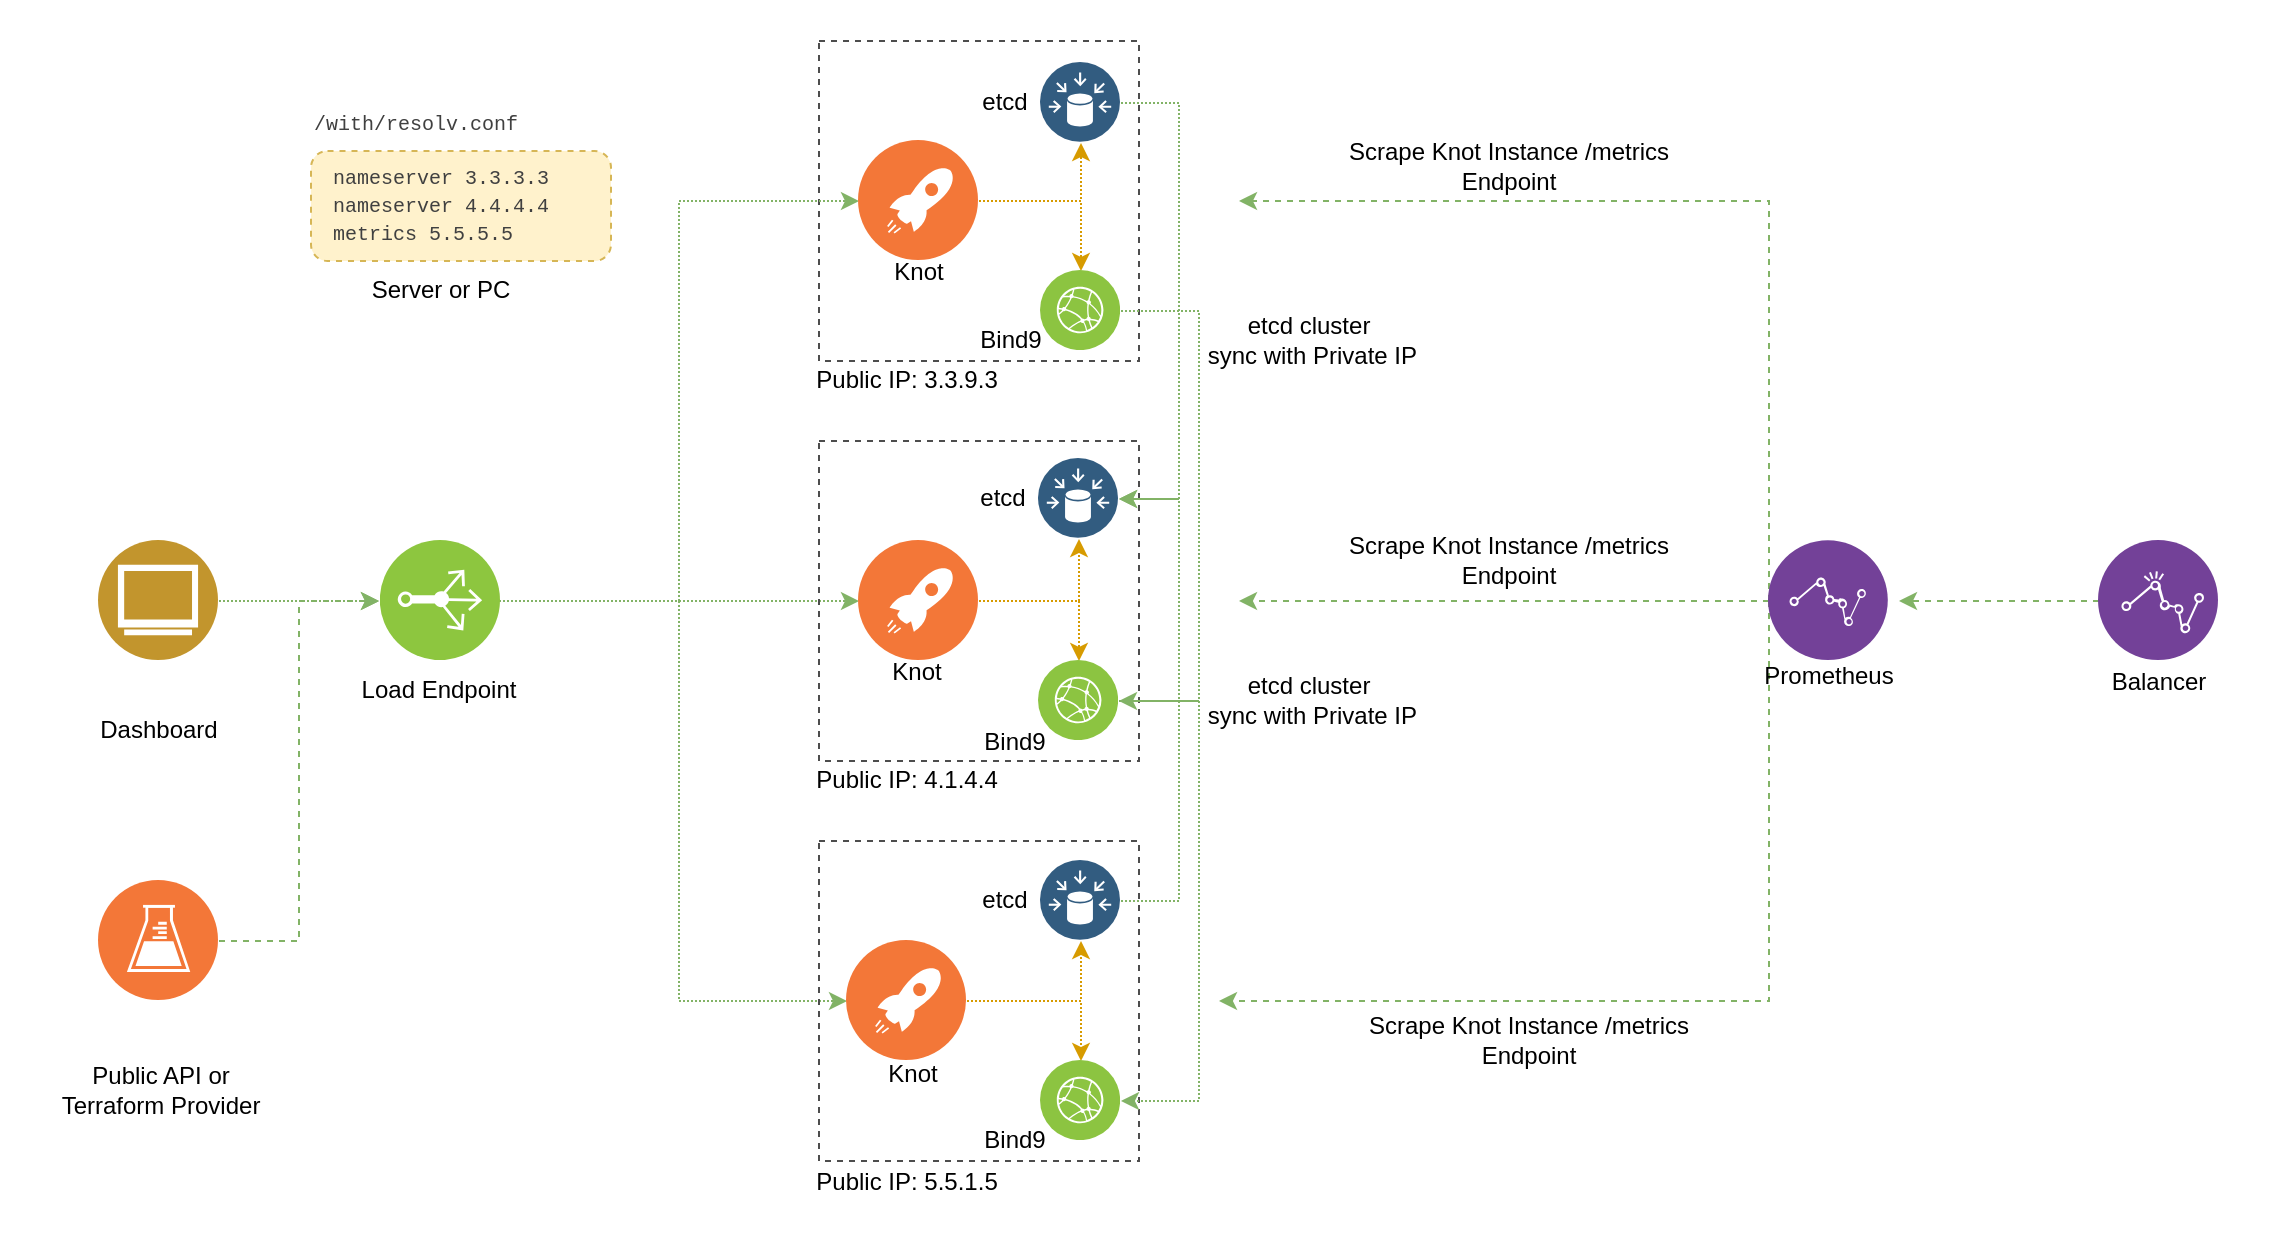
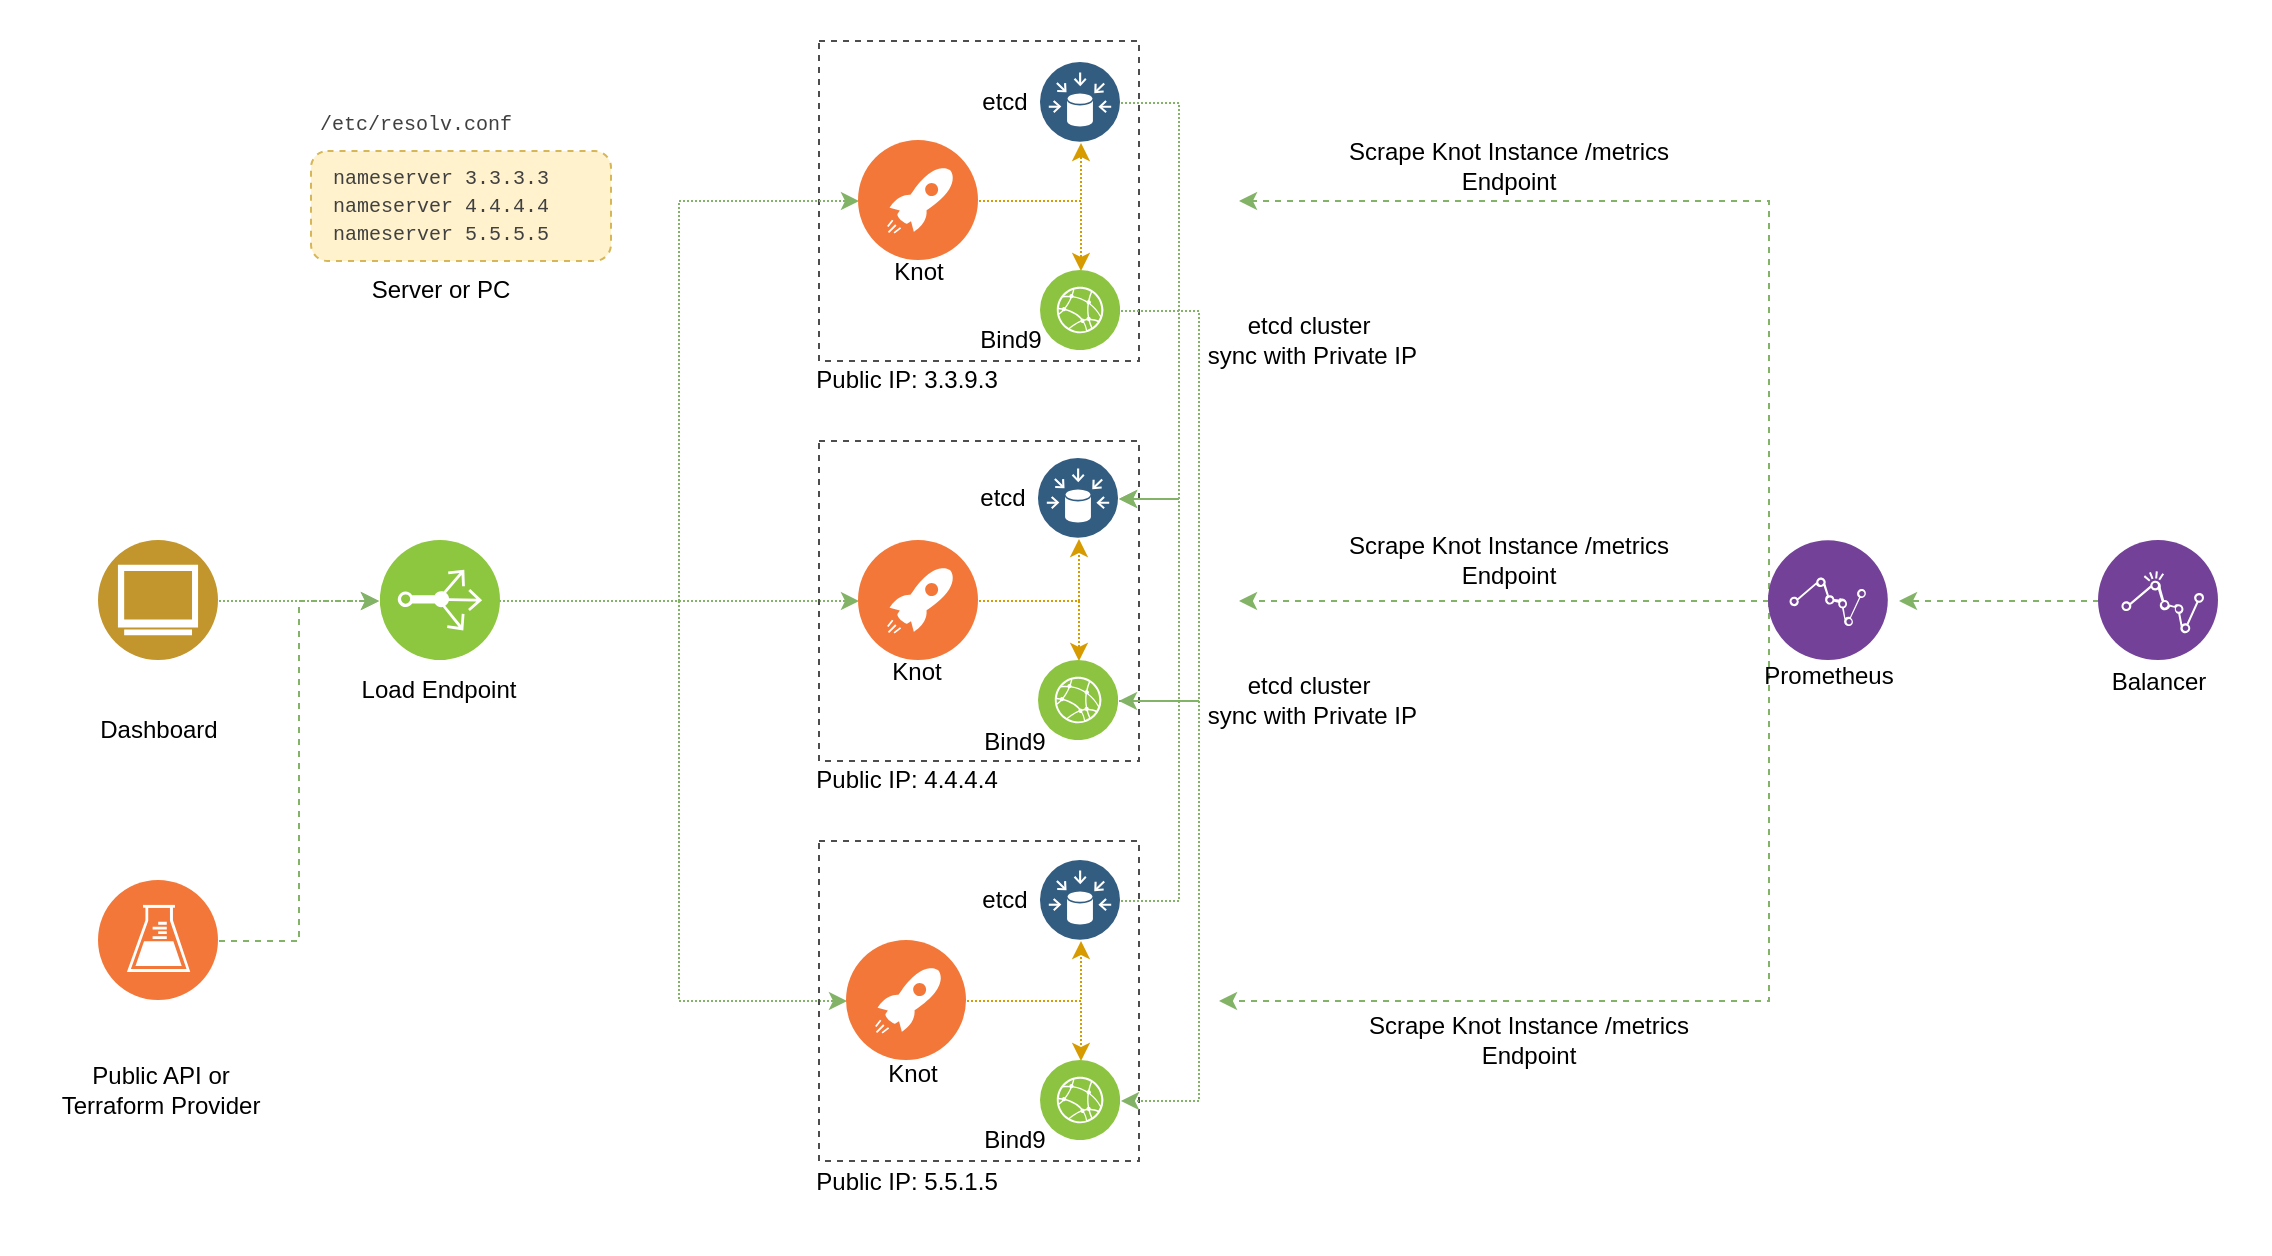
node "/with/resolv.conf": label "/with/resolv.conf" -> "/etc/resolv.conf"
node "nameserver 3.3.3.3 nameserver 4.4.4.4 metrics 5.5.5.5": label "nameserver 3.3.3.3 nameserver 4.4.4.4 metrics 5.5.5.5" -> "nameserver 3.3.3.3 nameserver 4.4.4.4 nameserver 5.5.5.5"
node "Public IP: 4.1.4.4": label "Public IP: 4.1.4.4" -> "Public IP: 4.4.4.4"
